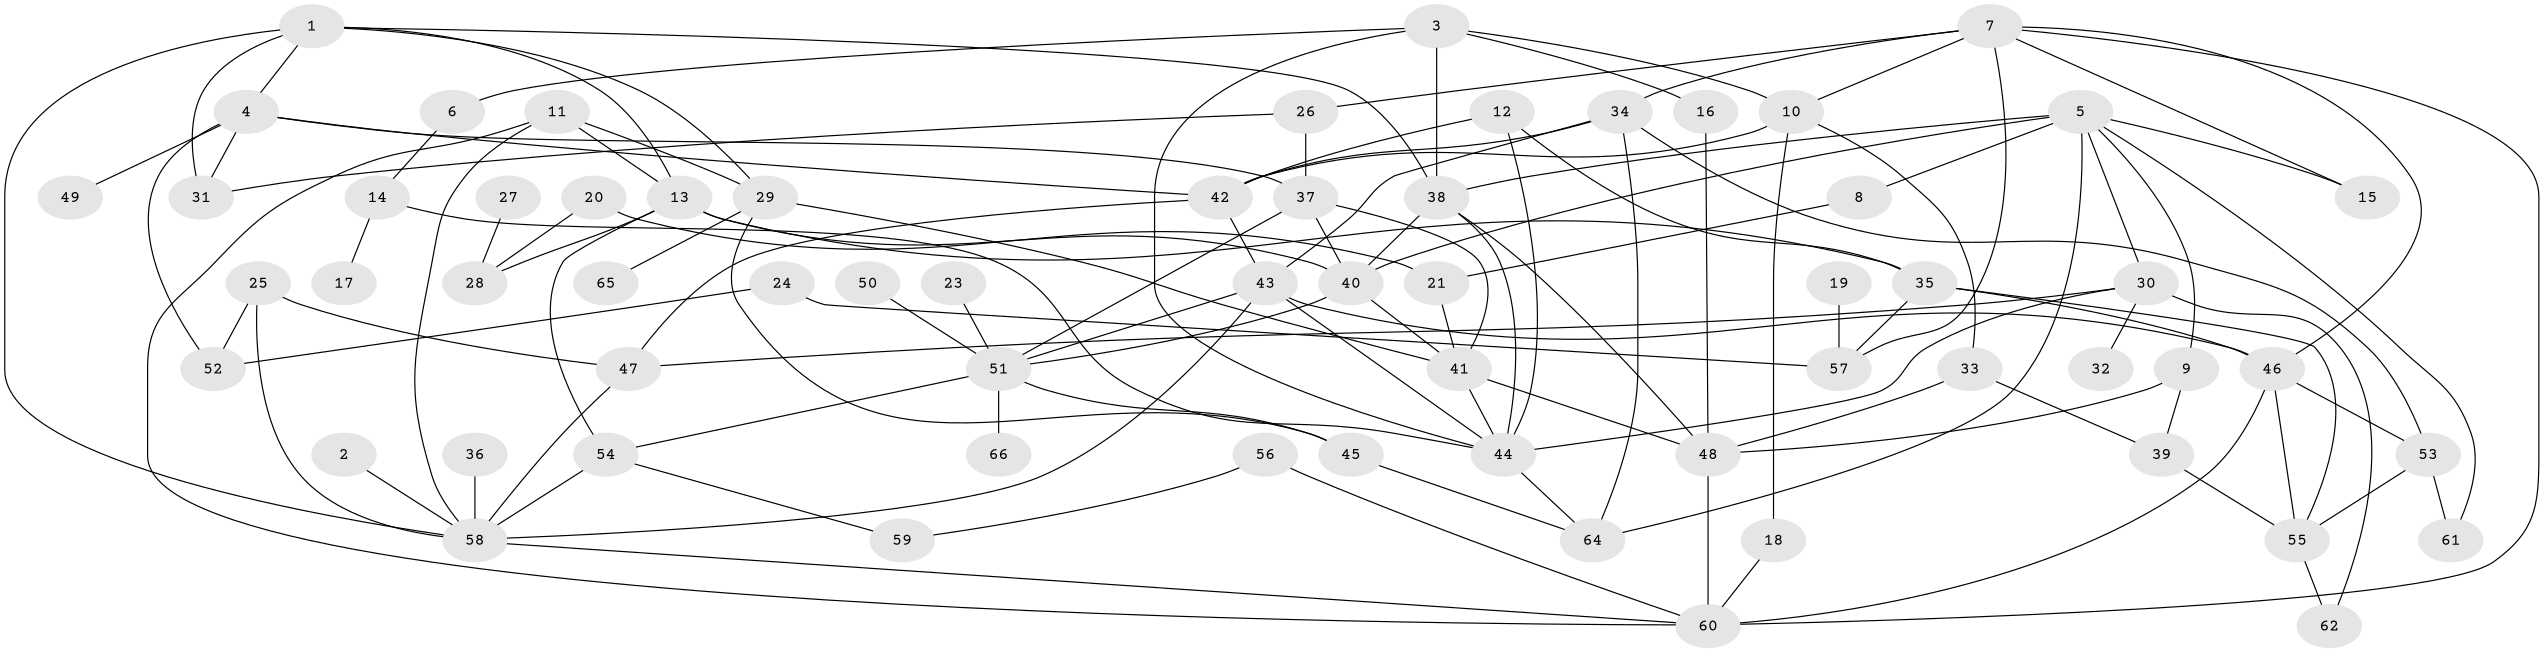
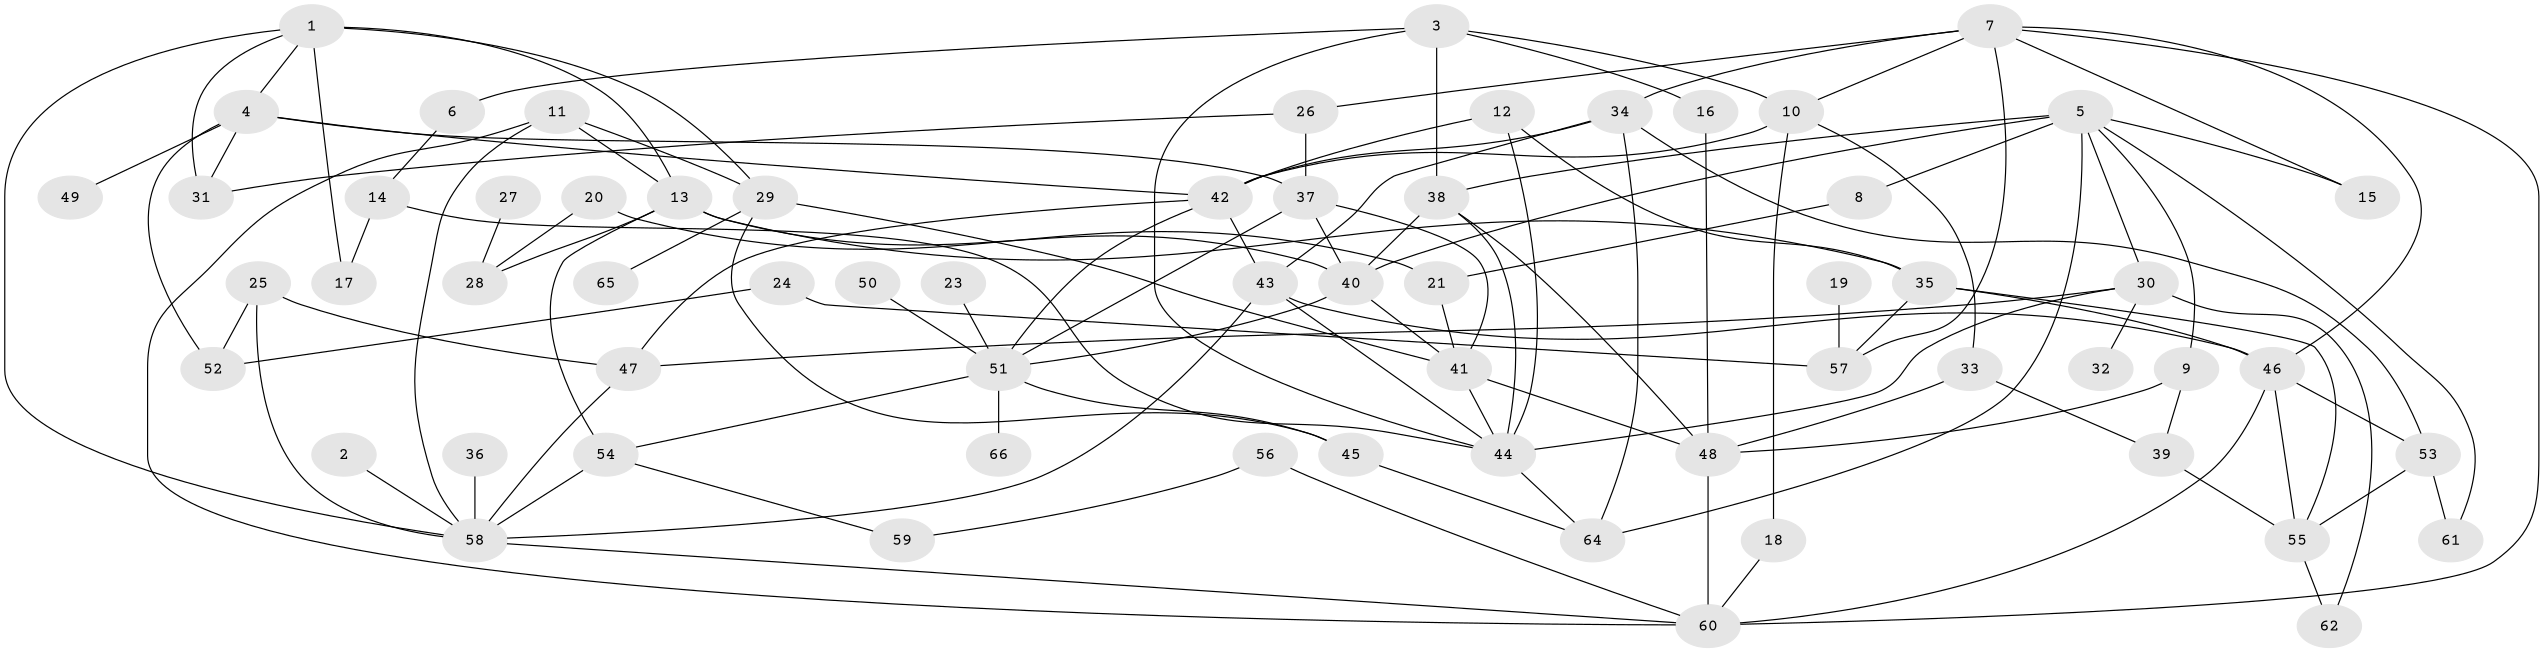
edge "1" -- "38": now "1" -- "17"
edge "43" -- "51": now "42" -- "51"
